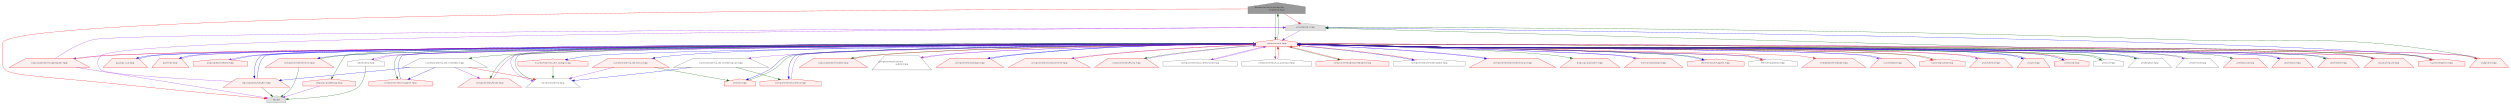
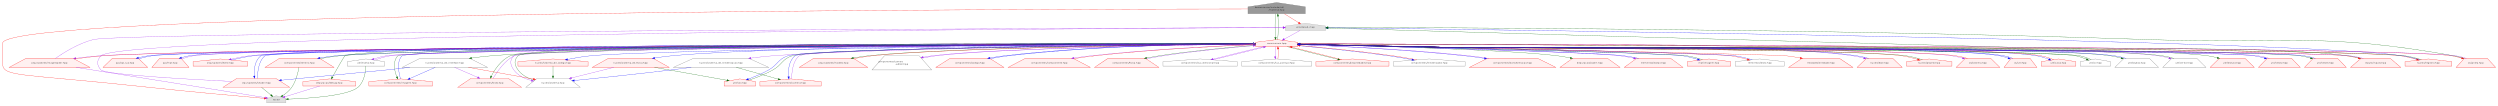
node "elementos/imagem.hpp": label "elementos/imagem.hpp" -> "mat/imagem.hpp"
